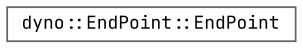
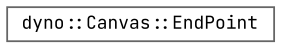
node "dyno::EndPoint::EndPoint": label "dyno::EndPoint::EndPoint" -> "dyno::Canvas::EndPoint"
